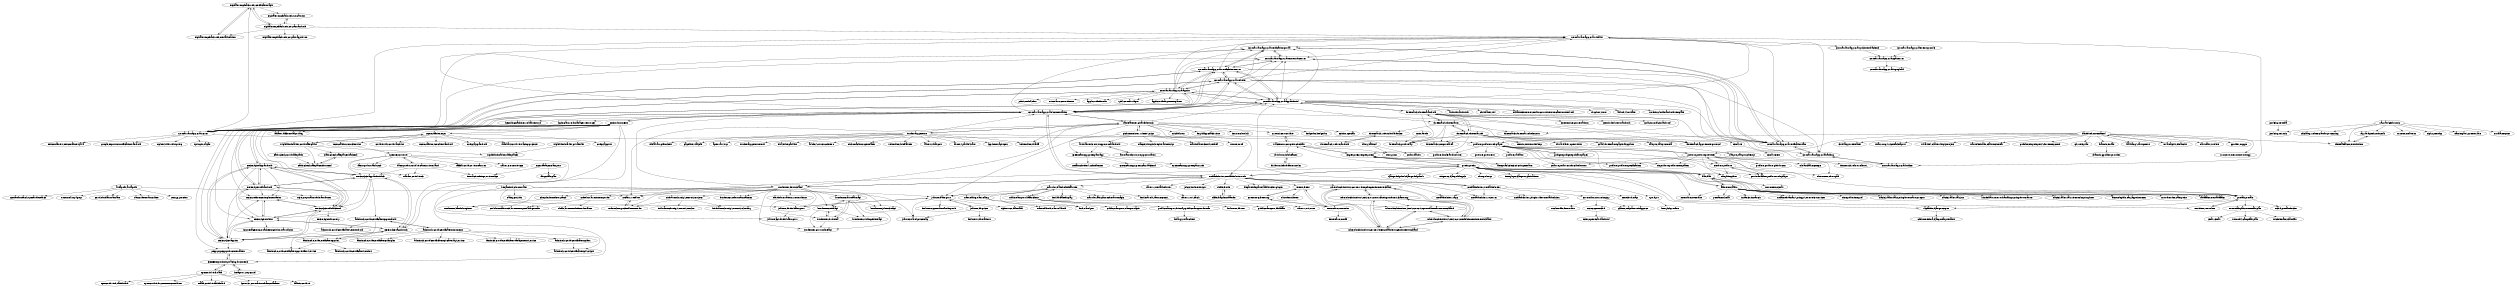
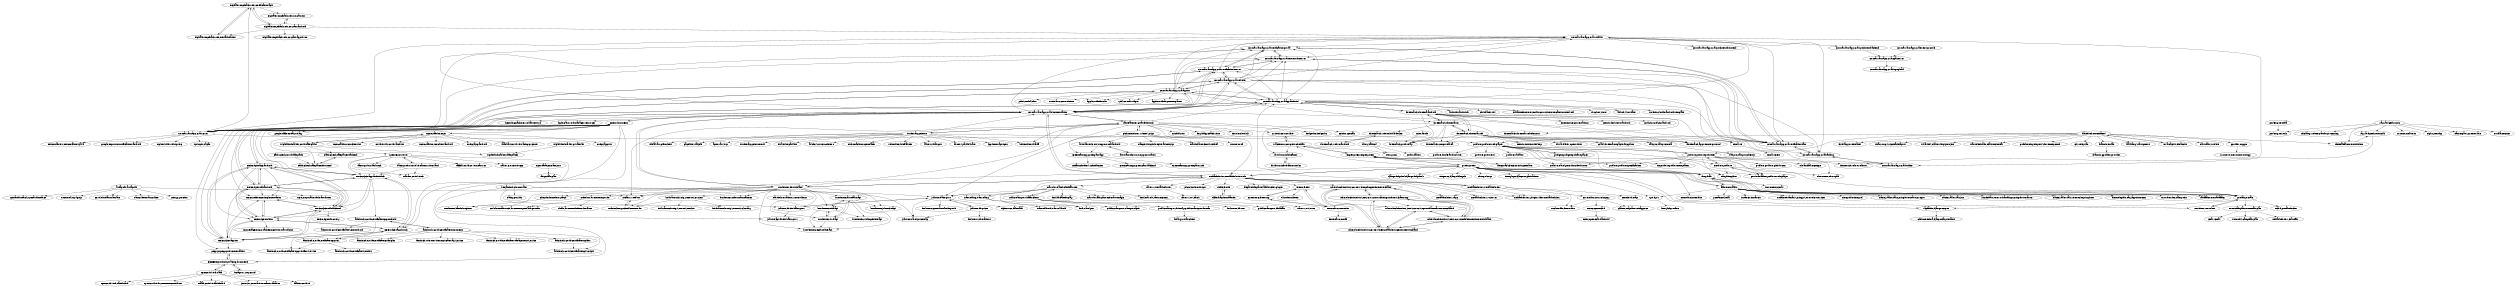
node "corona-warn-app/cwa-quick-test-frontend": added
edge "corona-warn-app/cwa-verification-server" -> "corona-warn-app/cwa-app-android": removed
edge "threema-ch/threema-ios" -> "threema-ch/threema-web-electron": now "threema-ch/threema-ios" -> "dividuum/info-beamer"
edge "bundesAPI/deutschland" -> "corona-warn-app/cwa-documentation": added
node "radiator/differential-privacy": label "radiator/differential-privacy" -> "google/differential-privacy"
edge "danieloeh/AntennaPod" -> "owncloud/News-Android-App": now "gpodder/mygpo" -> "owncloud/News-Android-App"
edge "waywardgeek/sonic-ndk" -> "TheRealFalcon/Prestissimo": now "waywardgeek/sonic-ndk" -> "thomersch/Mikrowelle-OS"
edge "TCNCoalition/tcn-client-ios" -> "openZH/covid_19": now "DP-3T/documents" -> "openZH/covid_19"
edge "threema-ch/threema-web" -> "engelsystem/engelsystem": now "threema-ch/threema-web" -> "o3ma/o3"
node "podlove/podlove-subscribe-button": label "podlove/podlove-subscribe-button" -> "podlove/travelynx-subscribe-button"
node "interactivethings/swiss-maps": removed
node "frab/frab": label "frab/frab" -> "shop/frab"
edge "mediathekview/mediathekviewweb" -> "mediathekview/plugin.video.mediathekview": added
edge "mediathekview/MediathekView" -> "mediathekview/MServer": now "mediathekview/MediathekView" -> "nucleus-ffm/foss_warn"
edge "alfio-event/alf.io" -> "Attendize/Attendize": now "alfio-event/alf.io" -> "byro/byro"
edge "Traewelling/traewelling" -> "marudor/BahnhofsAbfahrten": reversed
node "kit-braunschweig/SORMAS-Project": label "kit-braunschweig/SORMAS-Project" -> "hzi-braunschweig/SORMAS-Project"
edge "DP-3T/dp3t-sdk-android" -> "DP-3T/dp3t-sdk-ios": added
node "bundesAPI/dwd-nina": label "bundesAPI/dwd-nina" -> "bundesAPI/dwd-api"
node "NiciDieNase/chaosflix": label "NiciDieNase/chaosflix" -> "MediathekView/chaosflix"
node "bundesAPI/guru-online-api": label "bundesAPI/guru-online-api" -> "bundesAPI/pegel-online-api"
node "admin-ch/CovidCertificate-Api-Gateway-Service": label "admin-ch/CovidCertificate-Api-Gateway-Service" -> "admin-ch/Microservices-Api-Gateway-Service"
node "lperez31/coronavirus-france-dataset": label "lperez31/coronavirus-france-dataset" -> "lperez31/coronavirus-starter-dataset"
